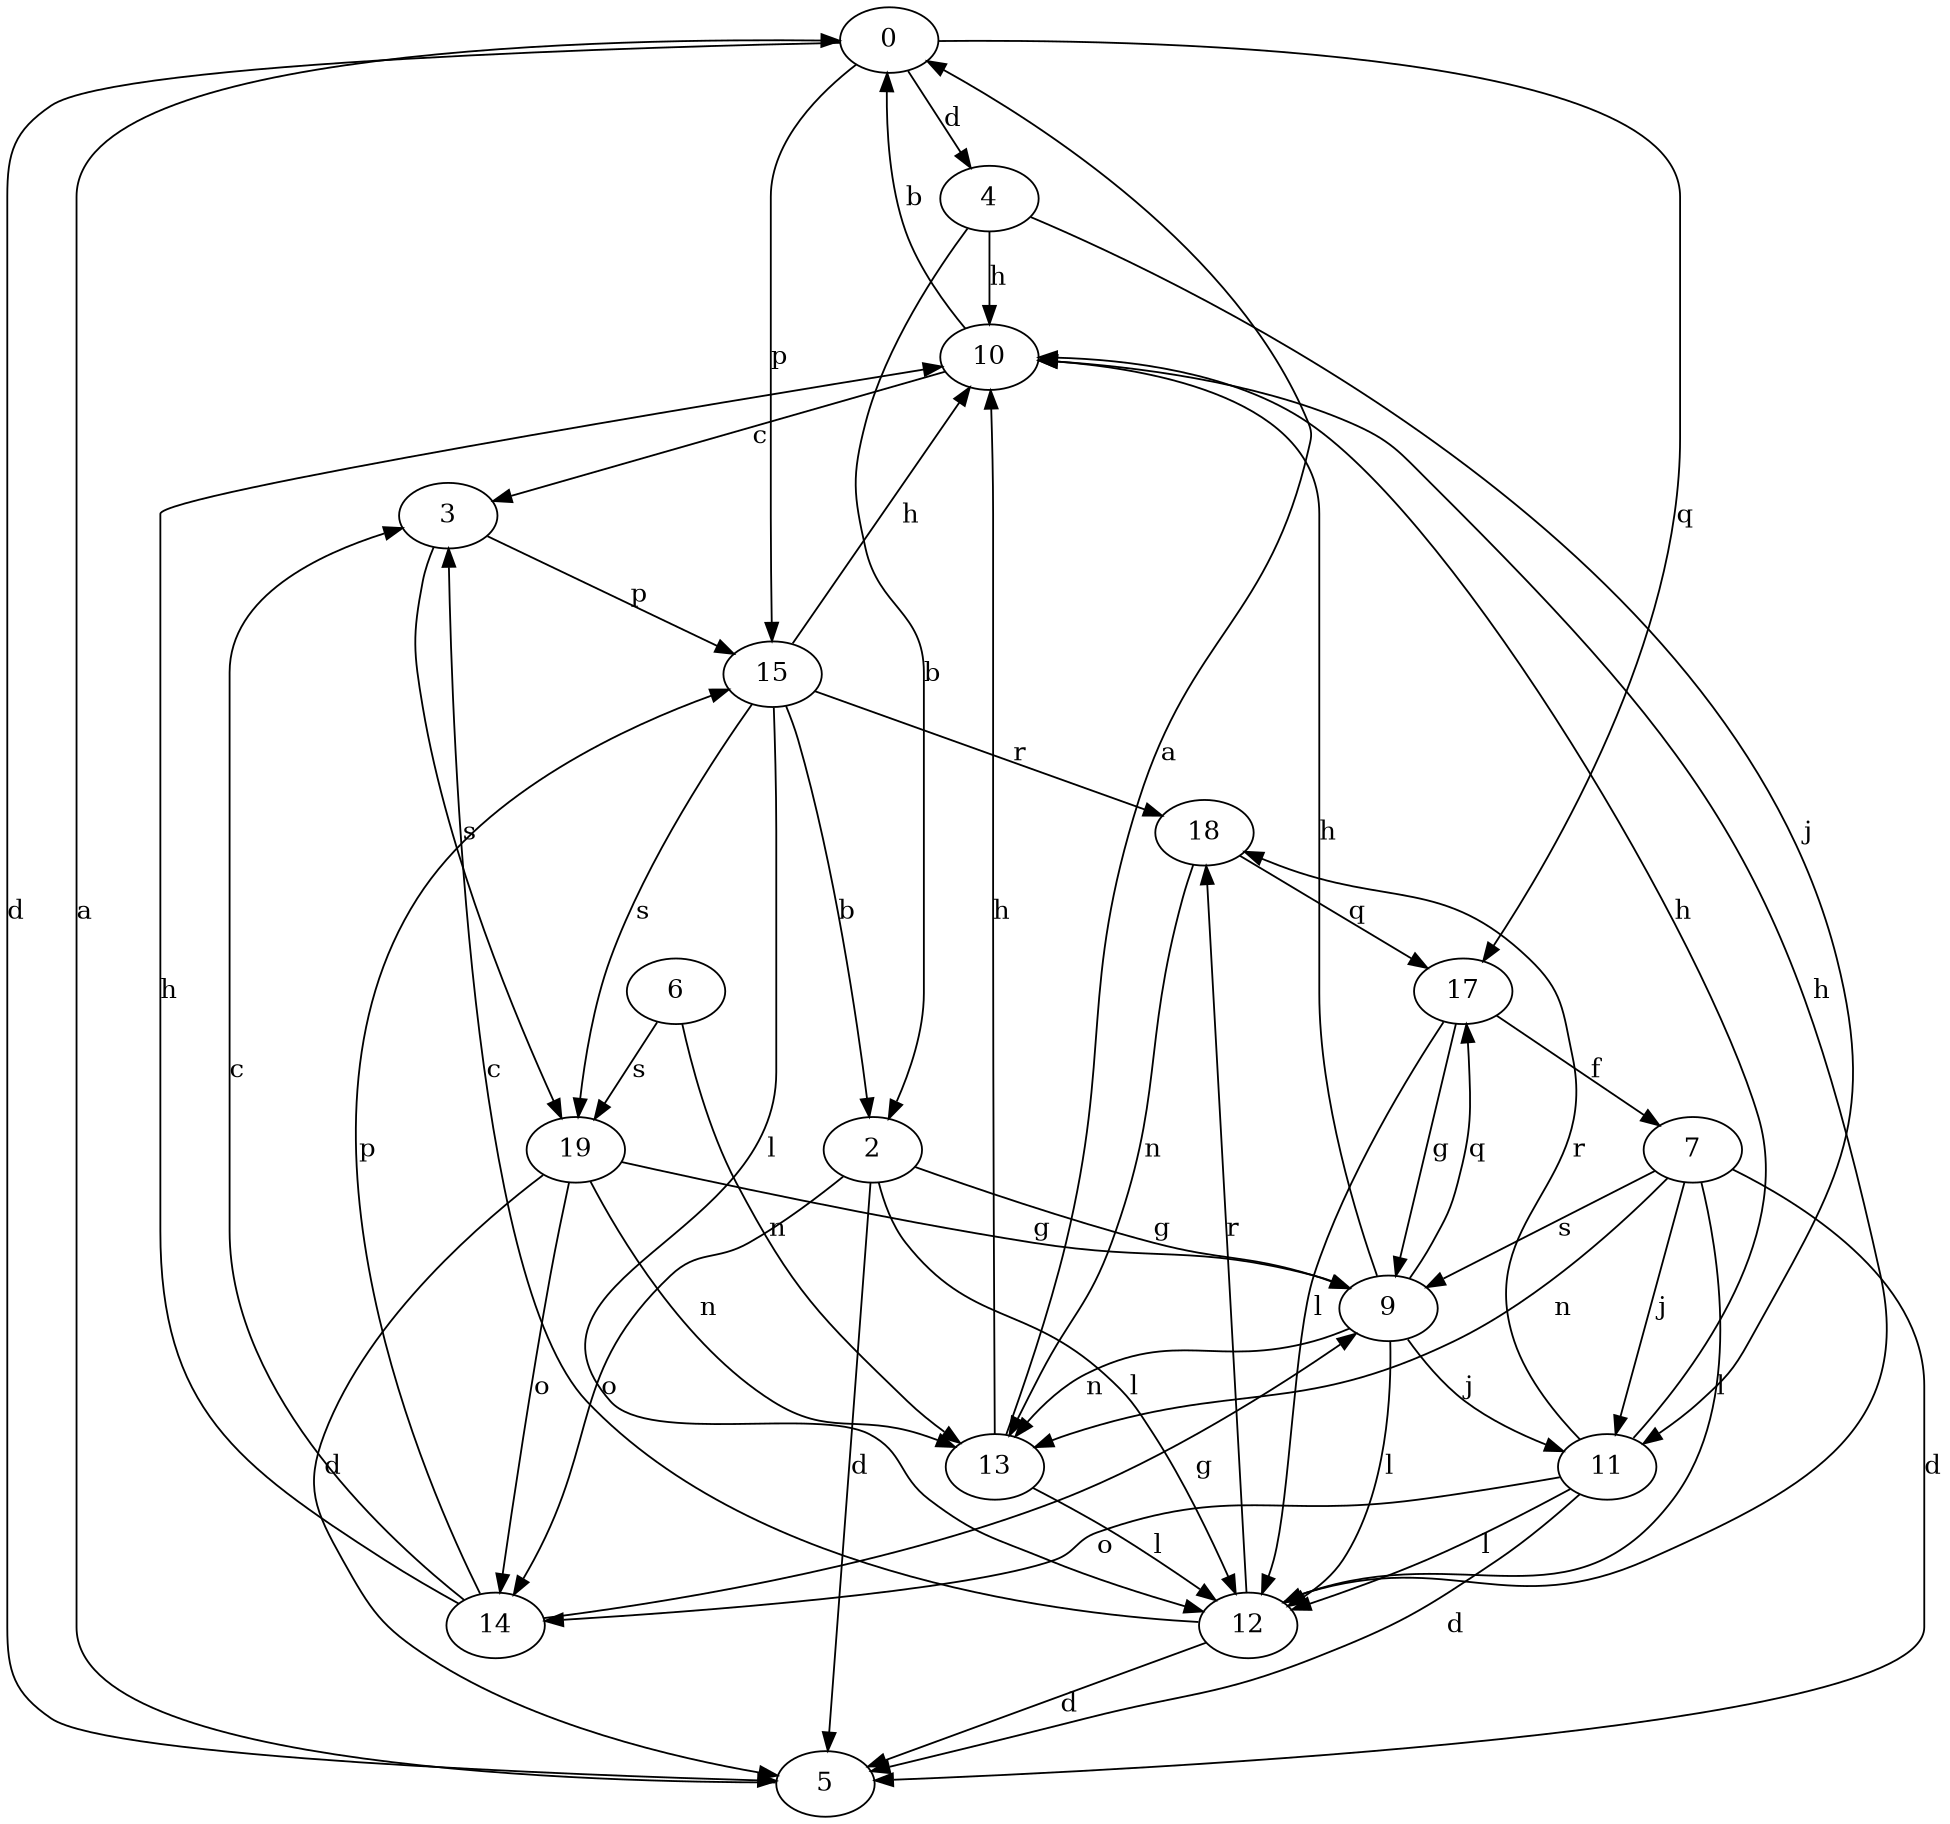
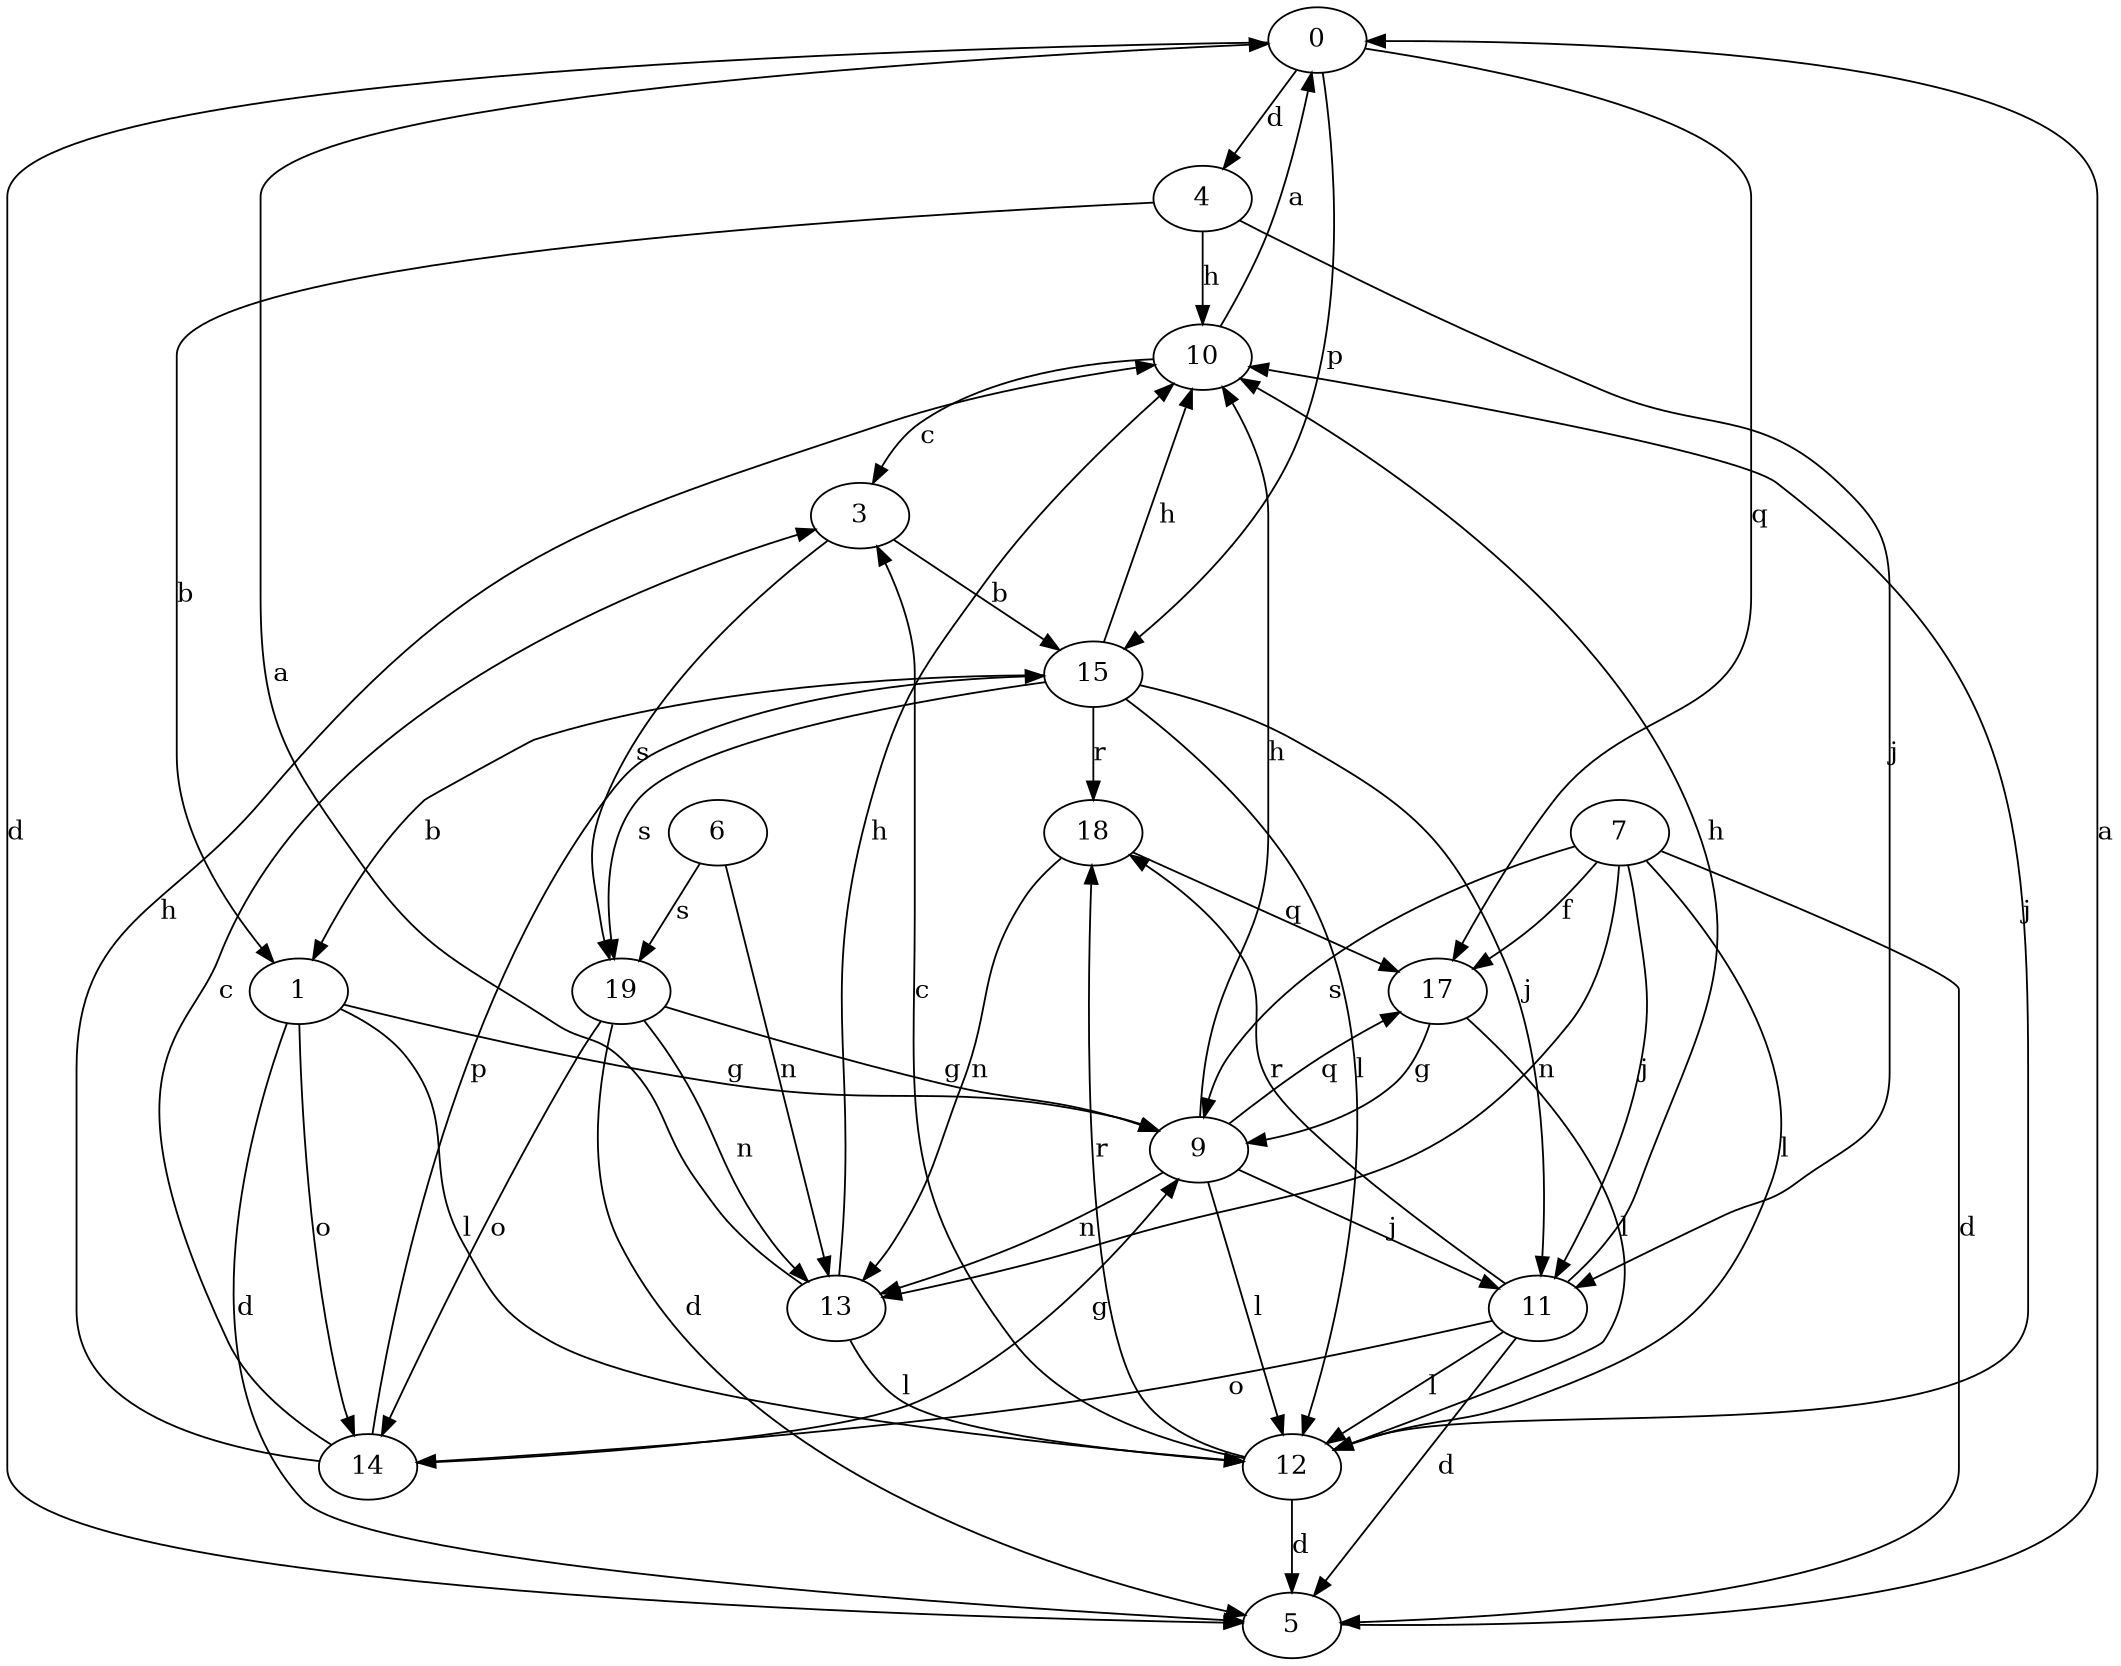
edge "10" -> "0": label "b" -> "a"
edge "3" -> "15": label "p" -> "b"
edge "15" -> "11": added, label "j"
edge "12" -> "10": label "h" -> "j"
edge "17" -> "7": reversed
node "2": label "2" -> "1"
